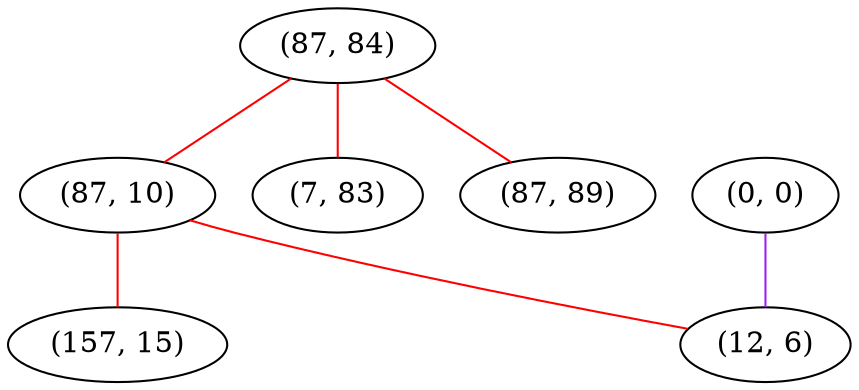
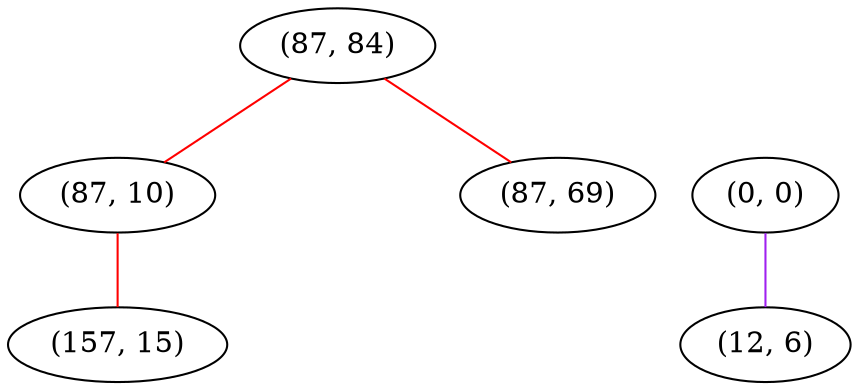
node "(7, 83)": removed
node "(87, 89)": label "(87, 89)" -> "(87, 69)"
edge "(87, 10)" -- "(12, 6)": removed
